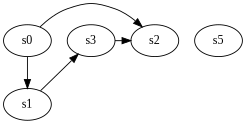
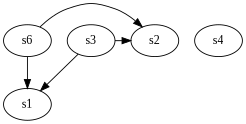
node "s0": label "s0" -> "s6"
node "s5": label "s5" -> "s4"
edge "s1" -> "s3": reversed
